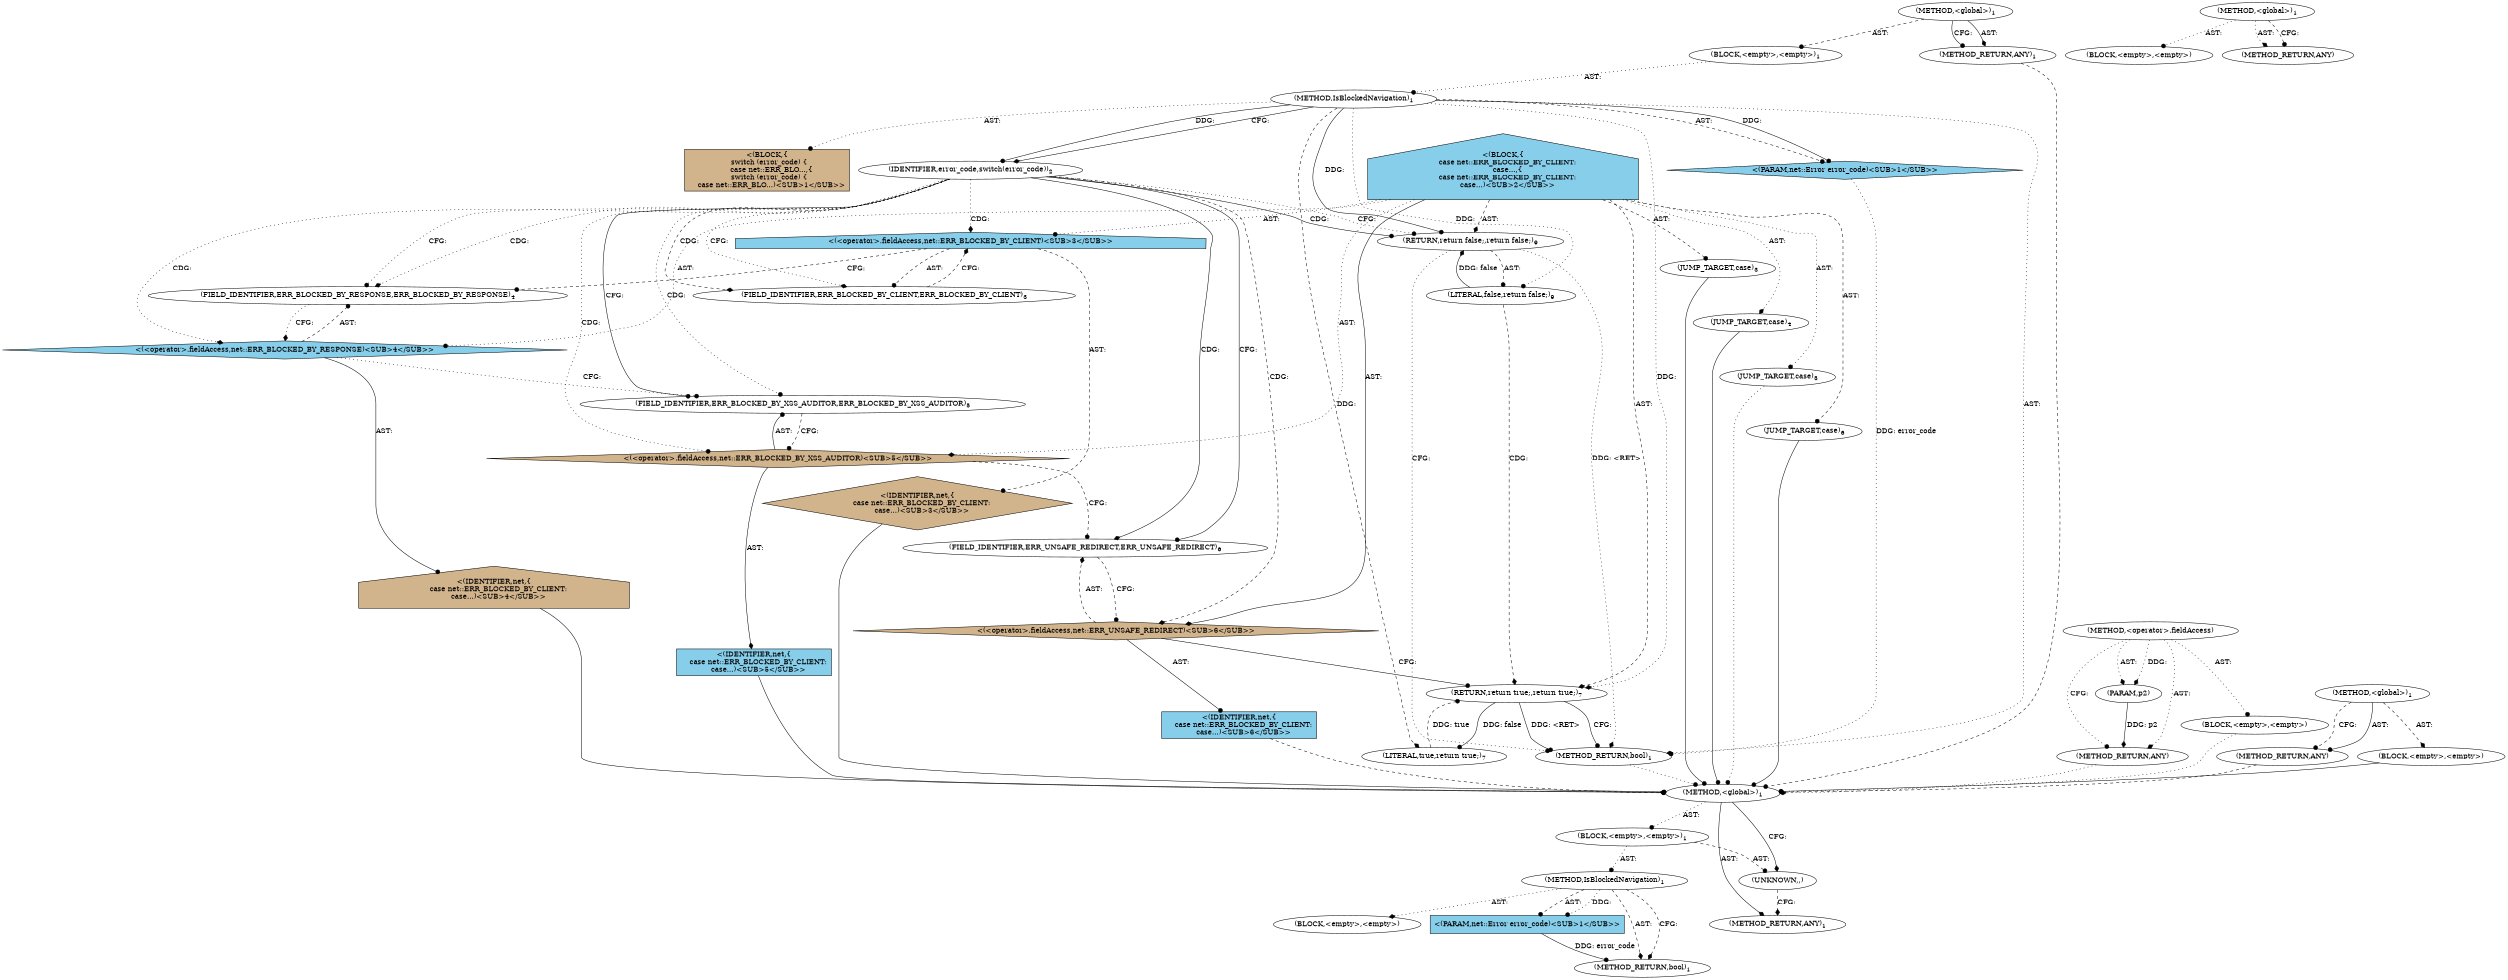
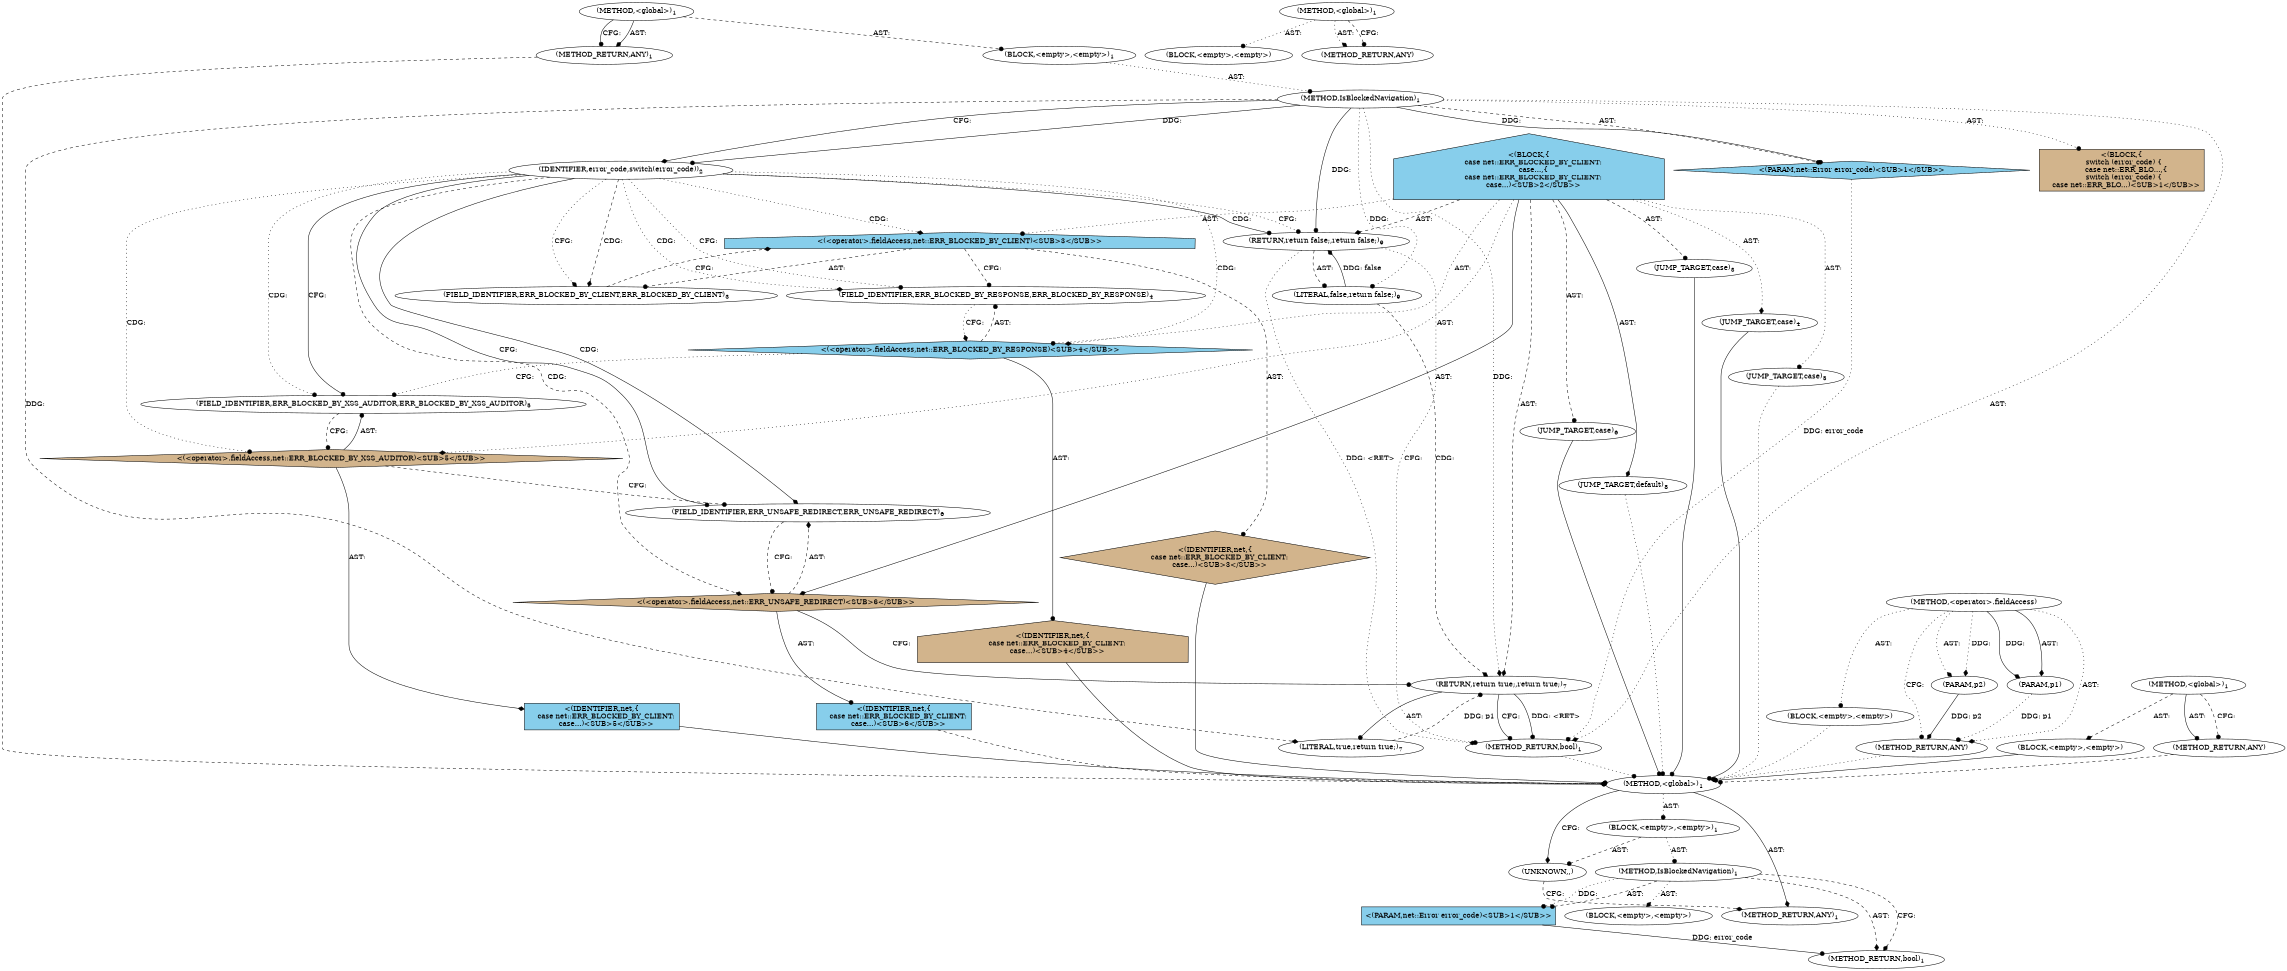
node "(JUMP_TARGET,default)": added
node "(PARAM,p1)": added
edge "(LITERAL,true,return true;)" -> "(RETURN,return true;,return true;)": label "DDG: true" -> "DDG: p1"
edge "(RETURN,return true;,return true;)" -> "(LITERAL,true,return true;)": label "DDG: false" -> "AST: "
